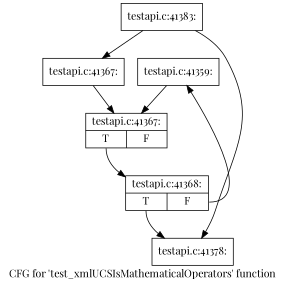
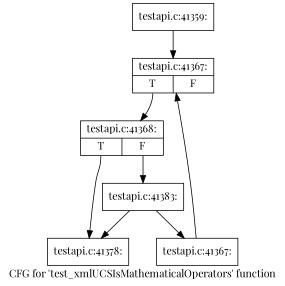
edge "testapi.c:41368:" -> "testapi.c:41359:": now "testapi.c:41368:" -> "testapi.c:41383:"
